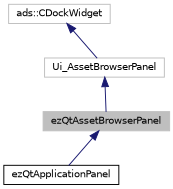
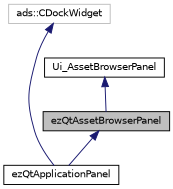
edge "Ui_AssetBrowserPanel" -> "ads::CDockWidget": now "ezQtApplicationPanel" -> "ads::CDockWidget"
node "Ui_AssetBrowserPanel": color grey75 -> black
node "ezQtAssetBrowserPanel": color grey75 -> black
